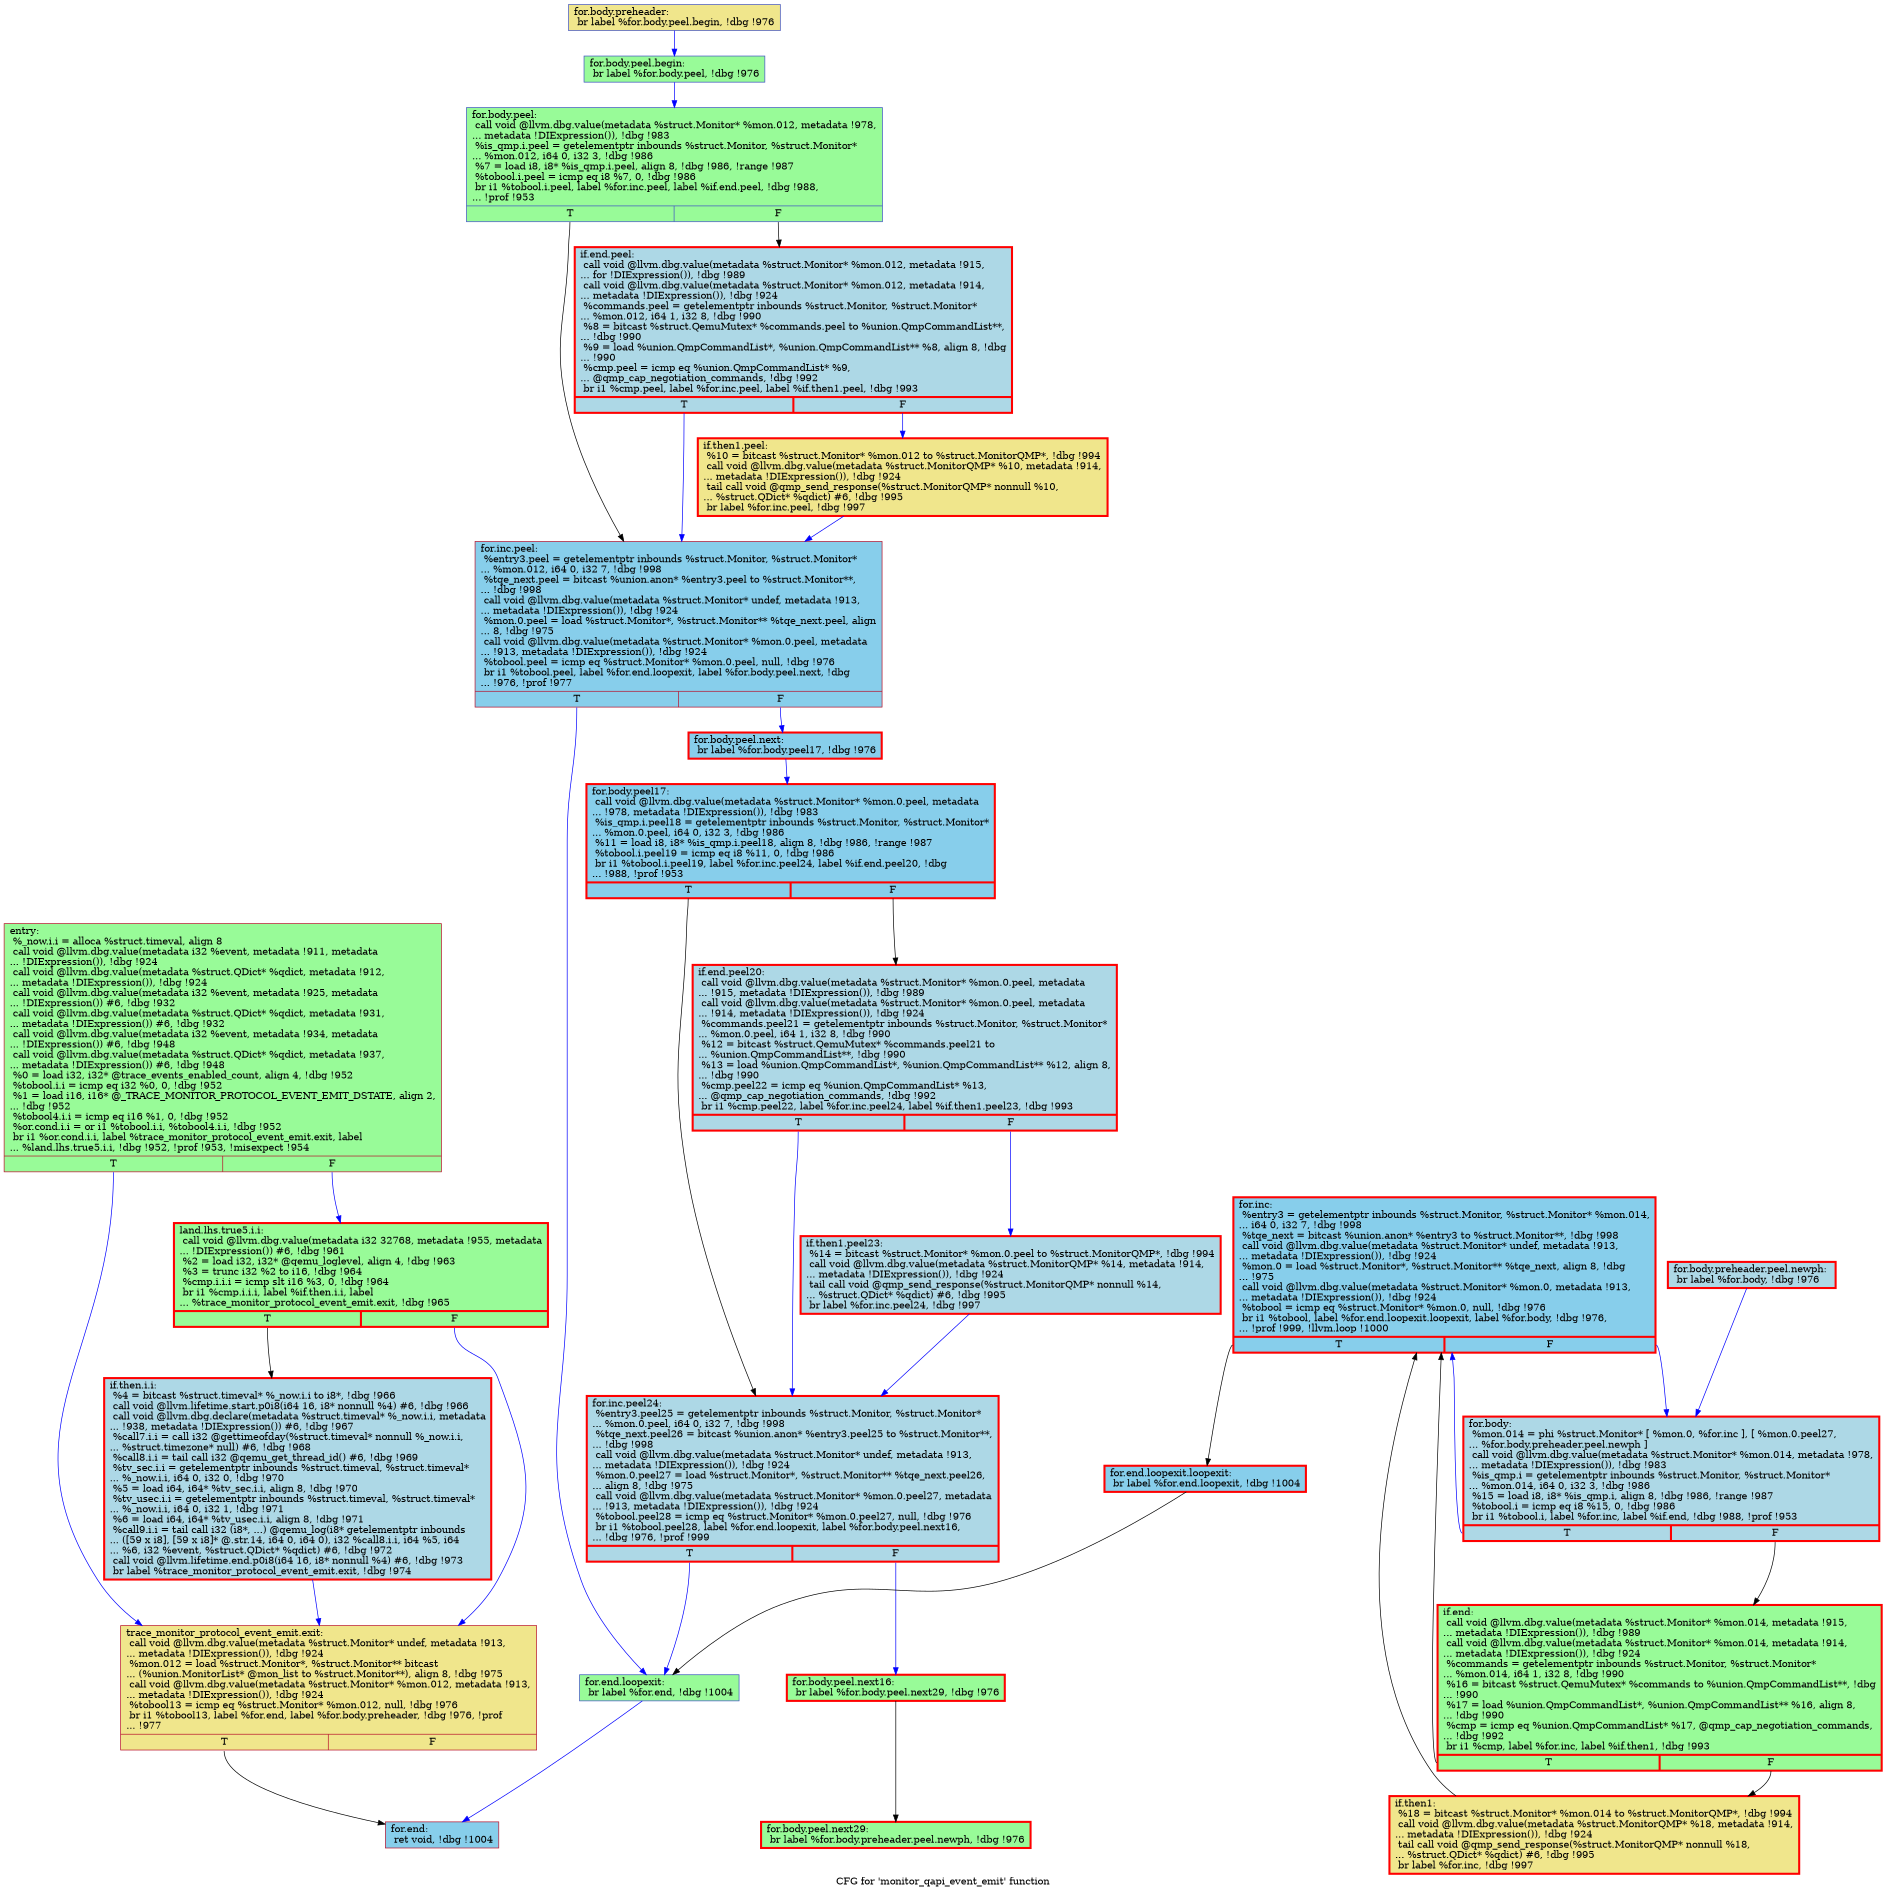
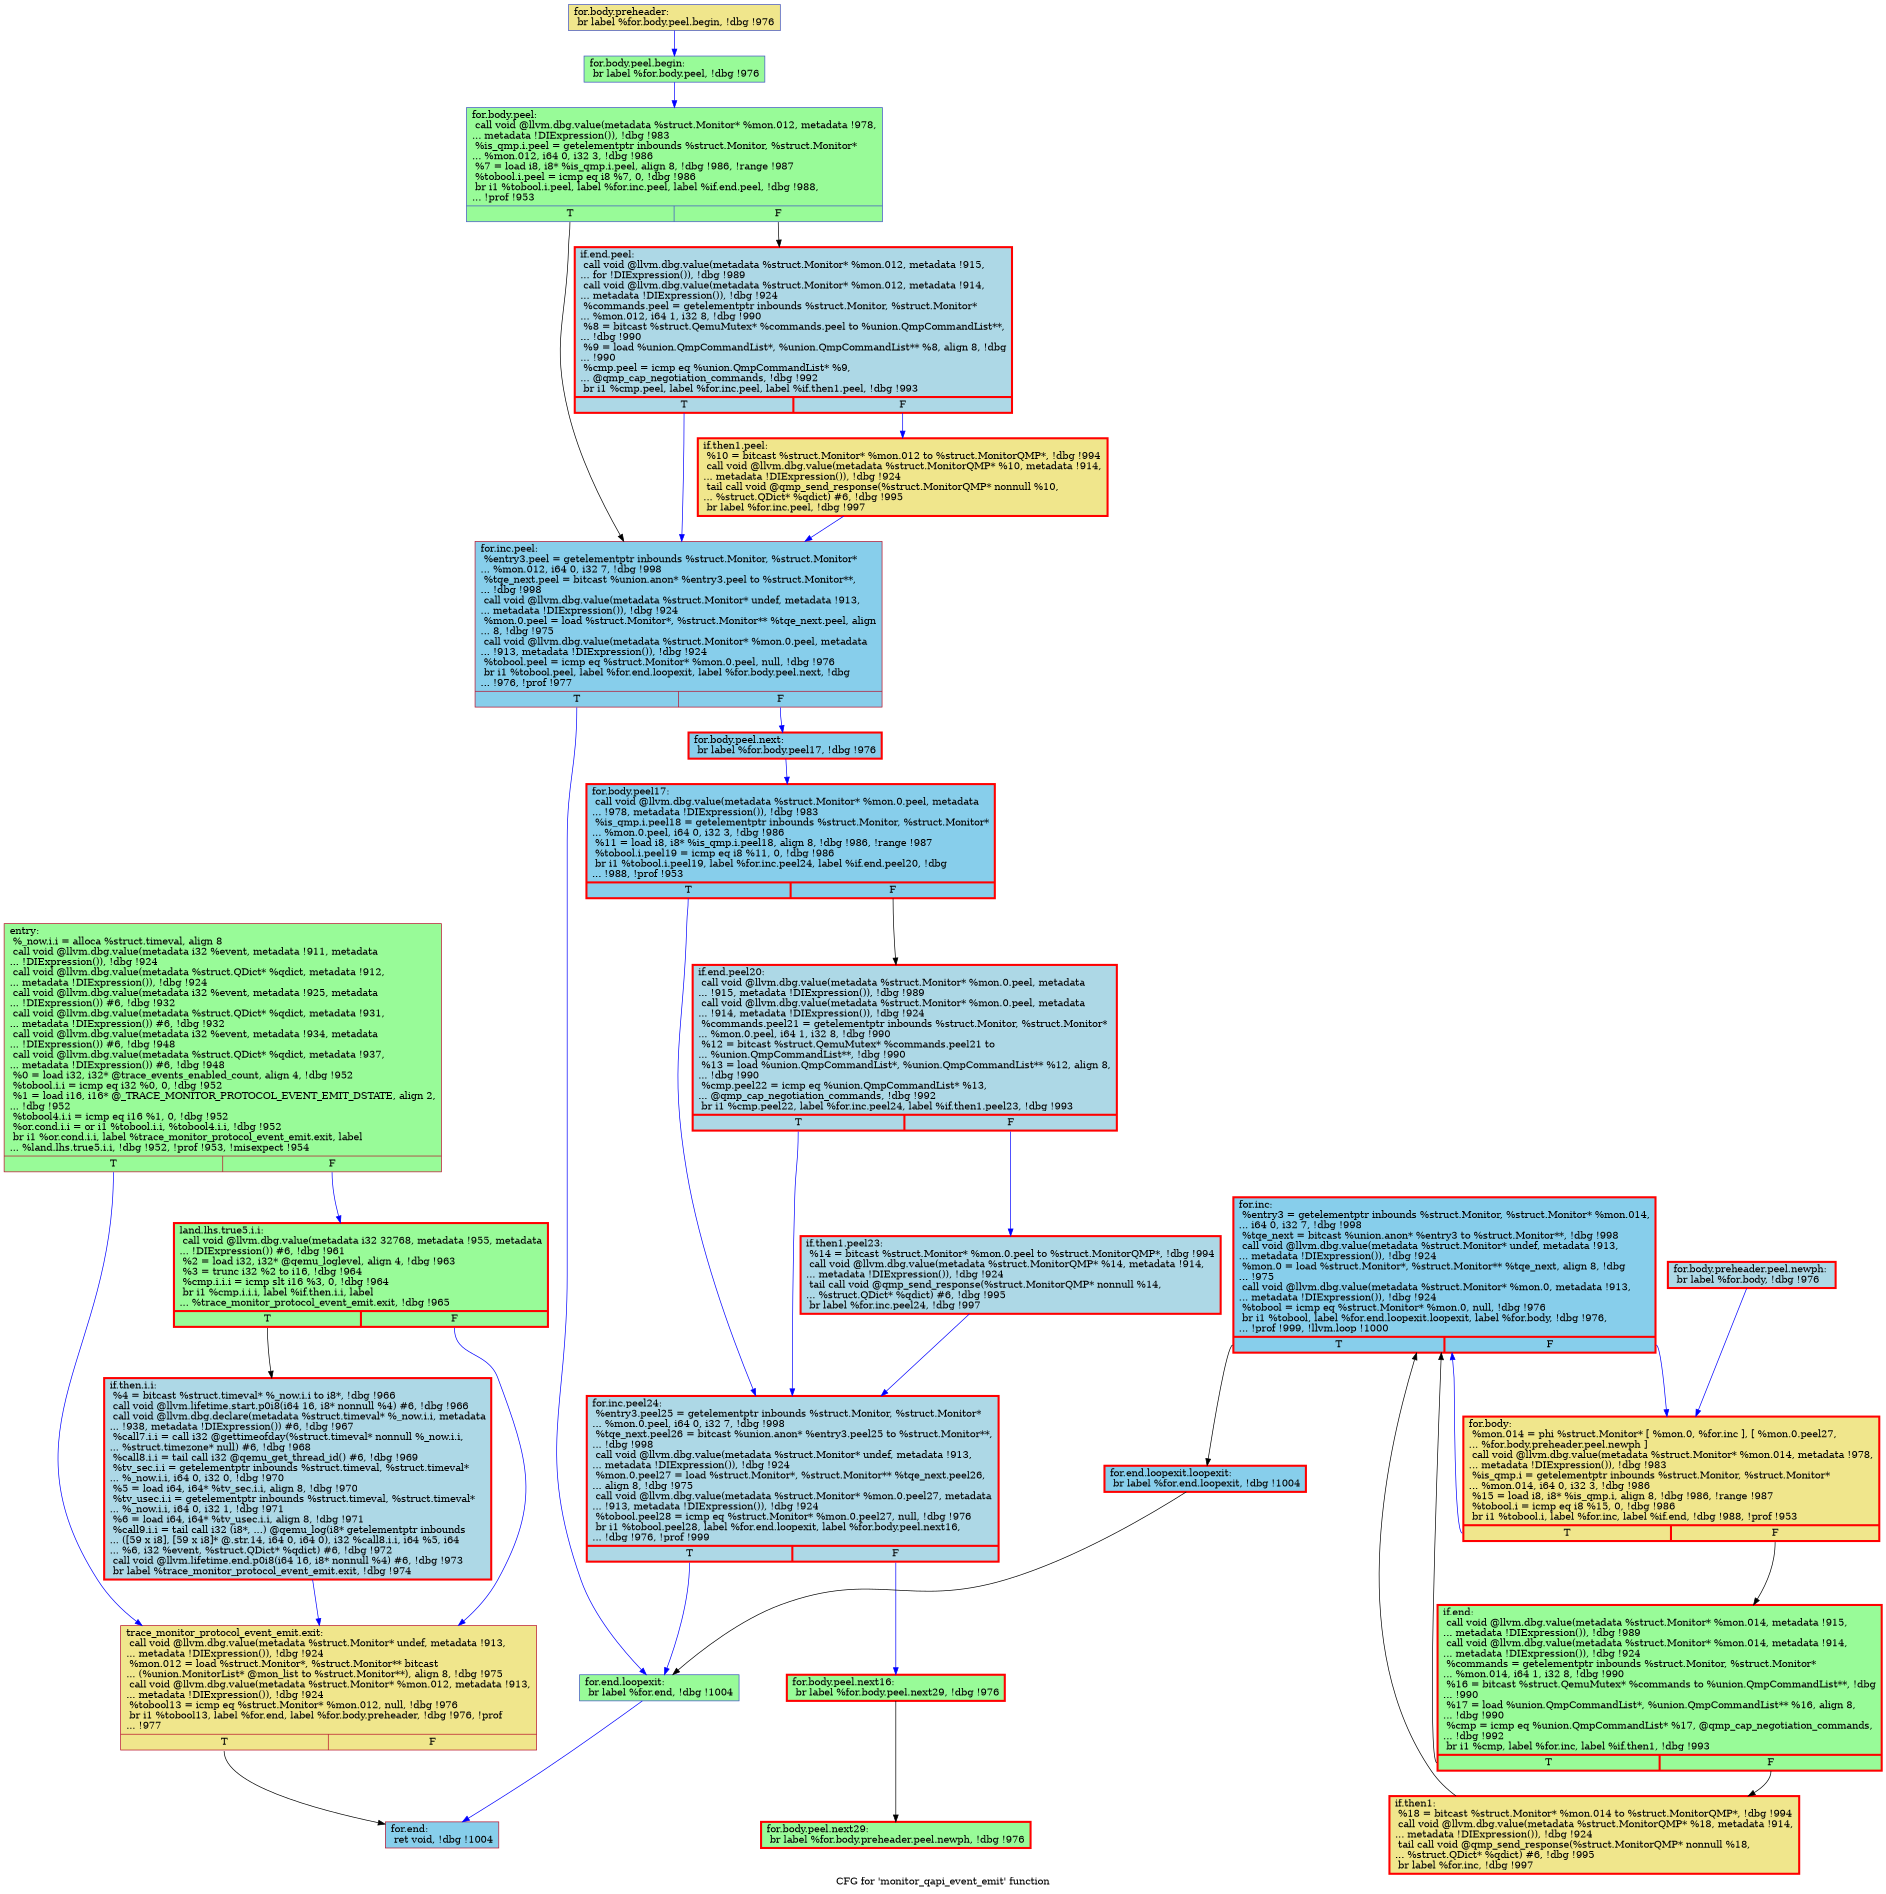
edge "for.body.peel17:" -> "for.inc.peel24:": color black -> blue
node "for.body:": fillcolor lightblue -> khaki
